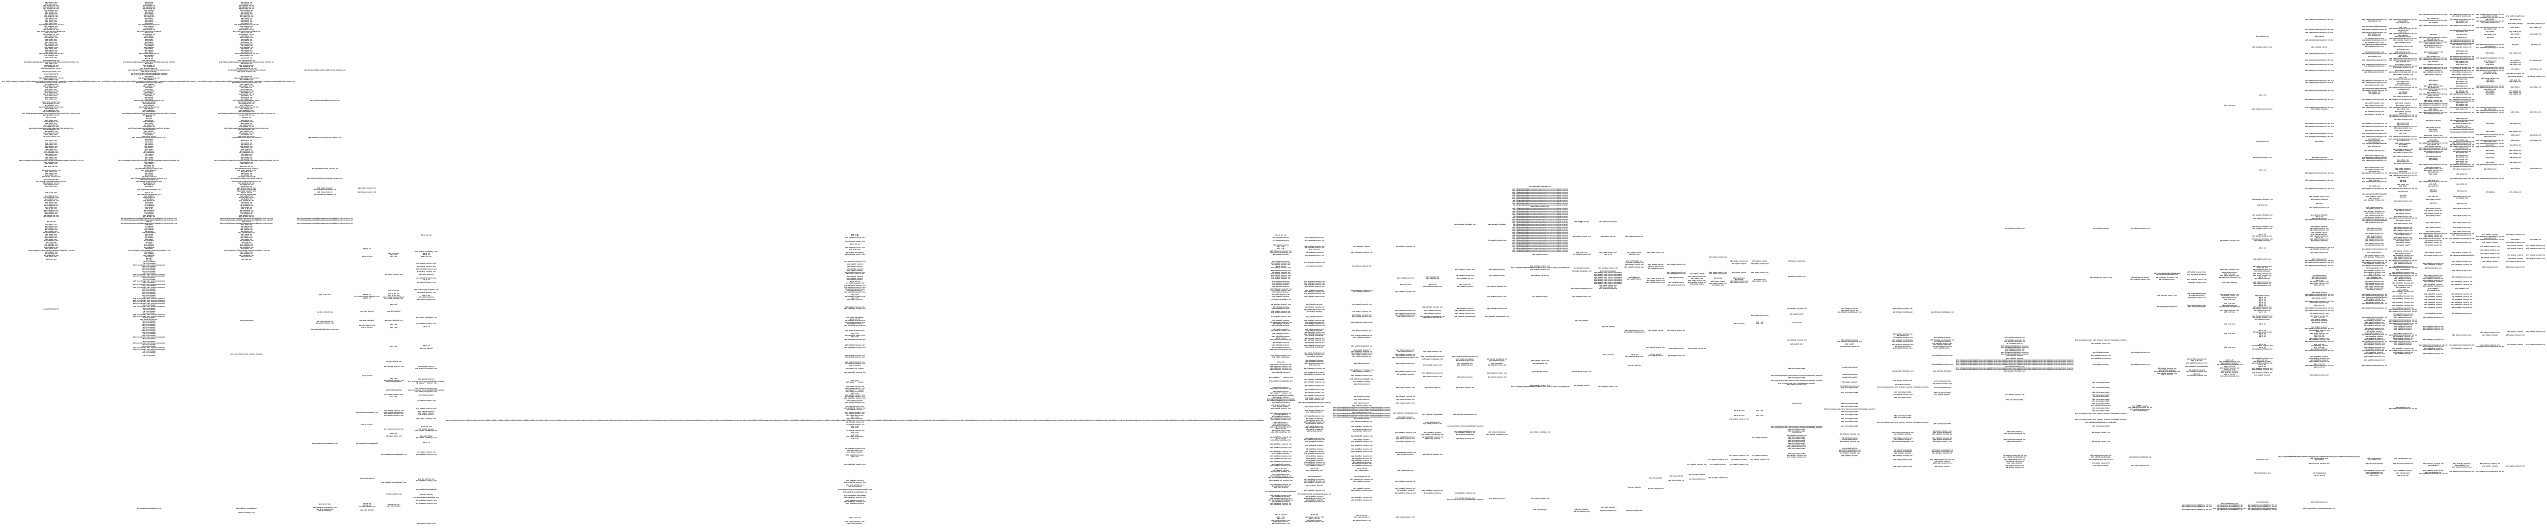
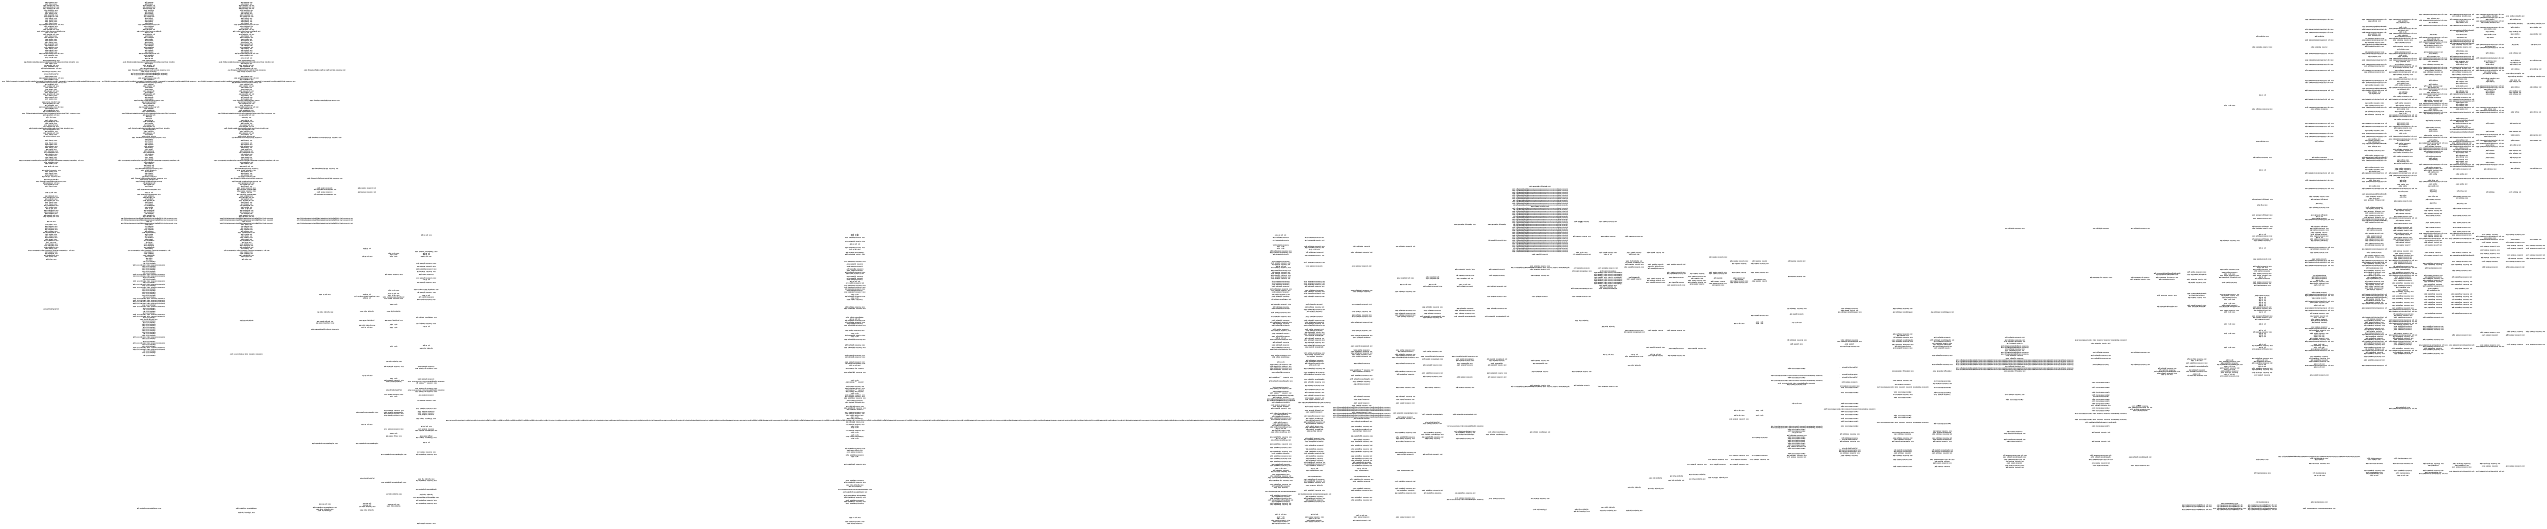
node "CE0x4b8fd50": removed
